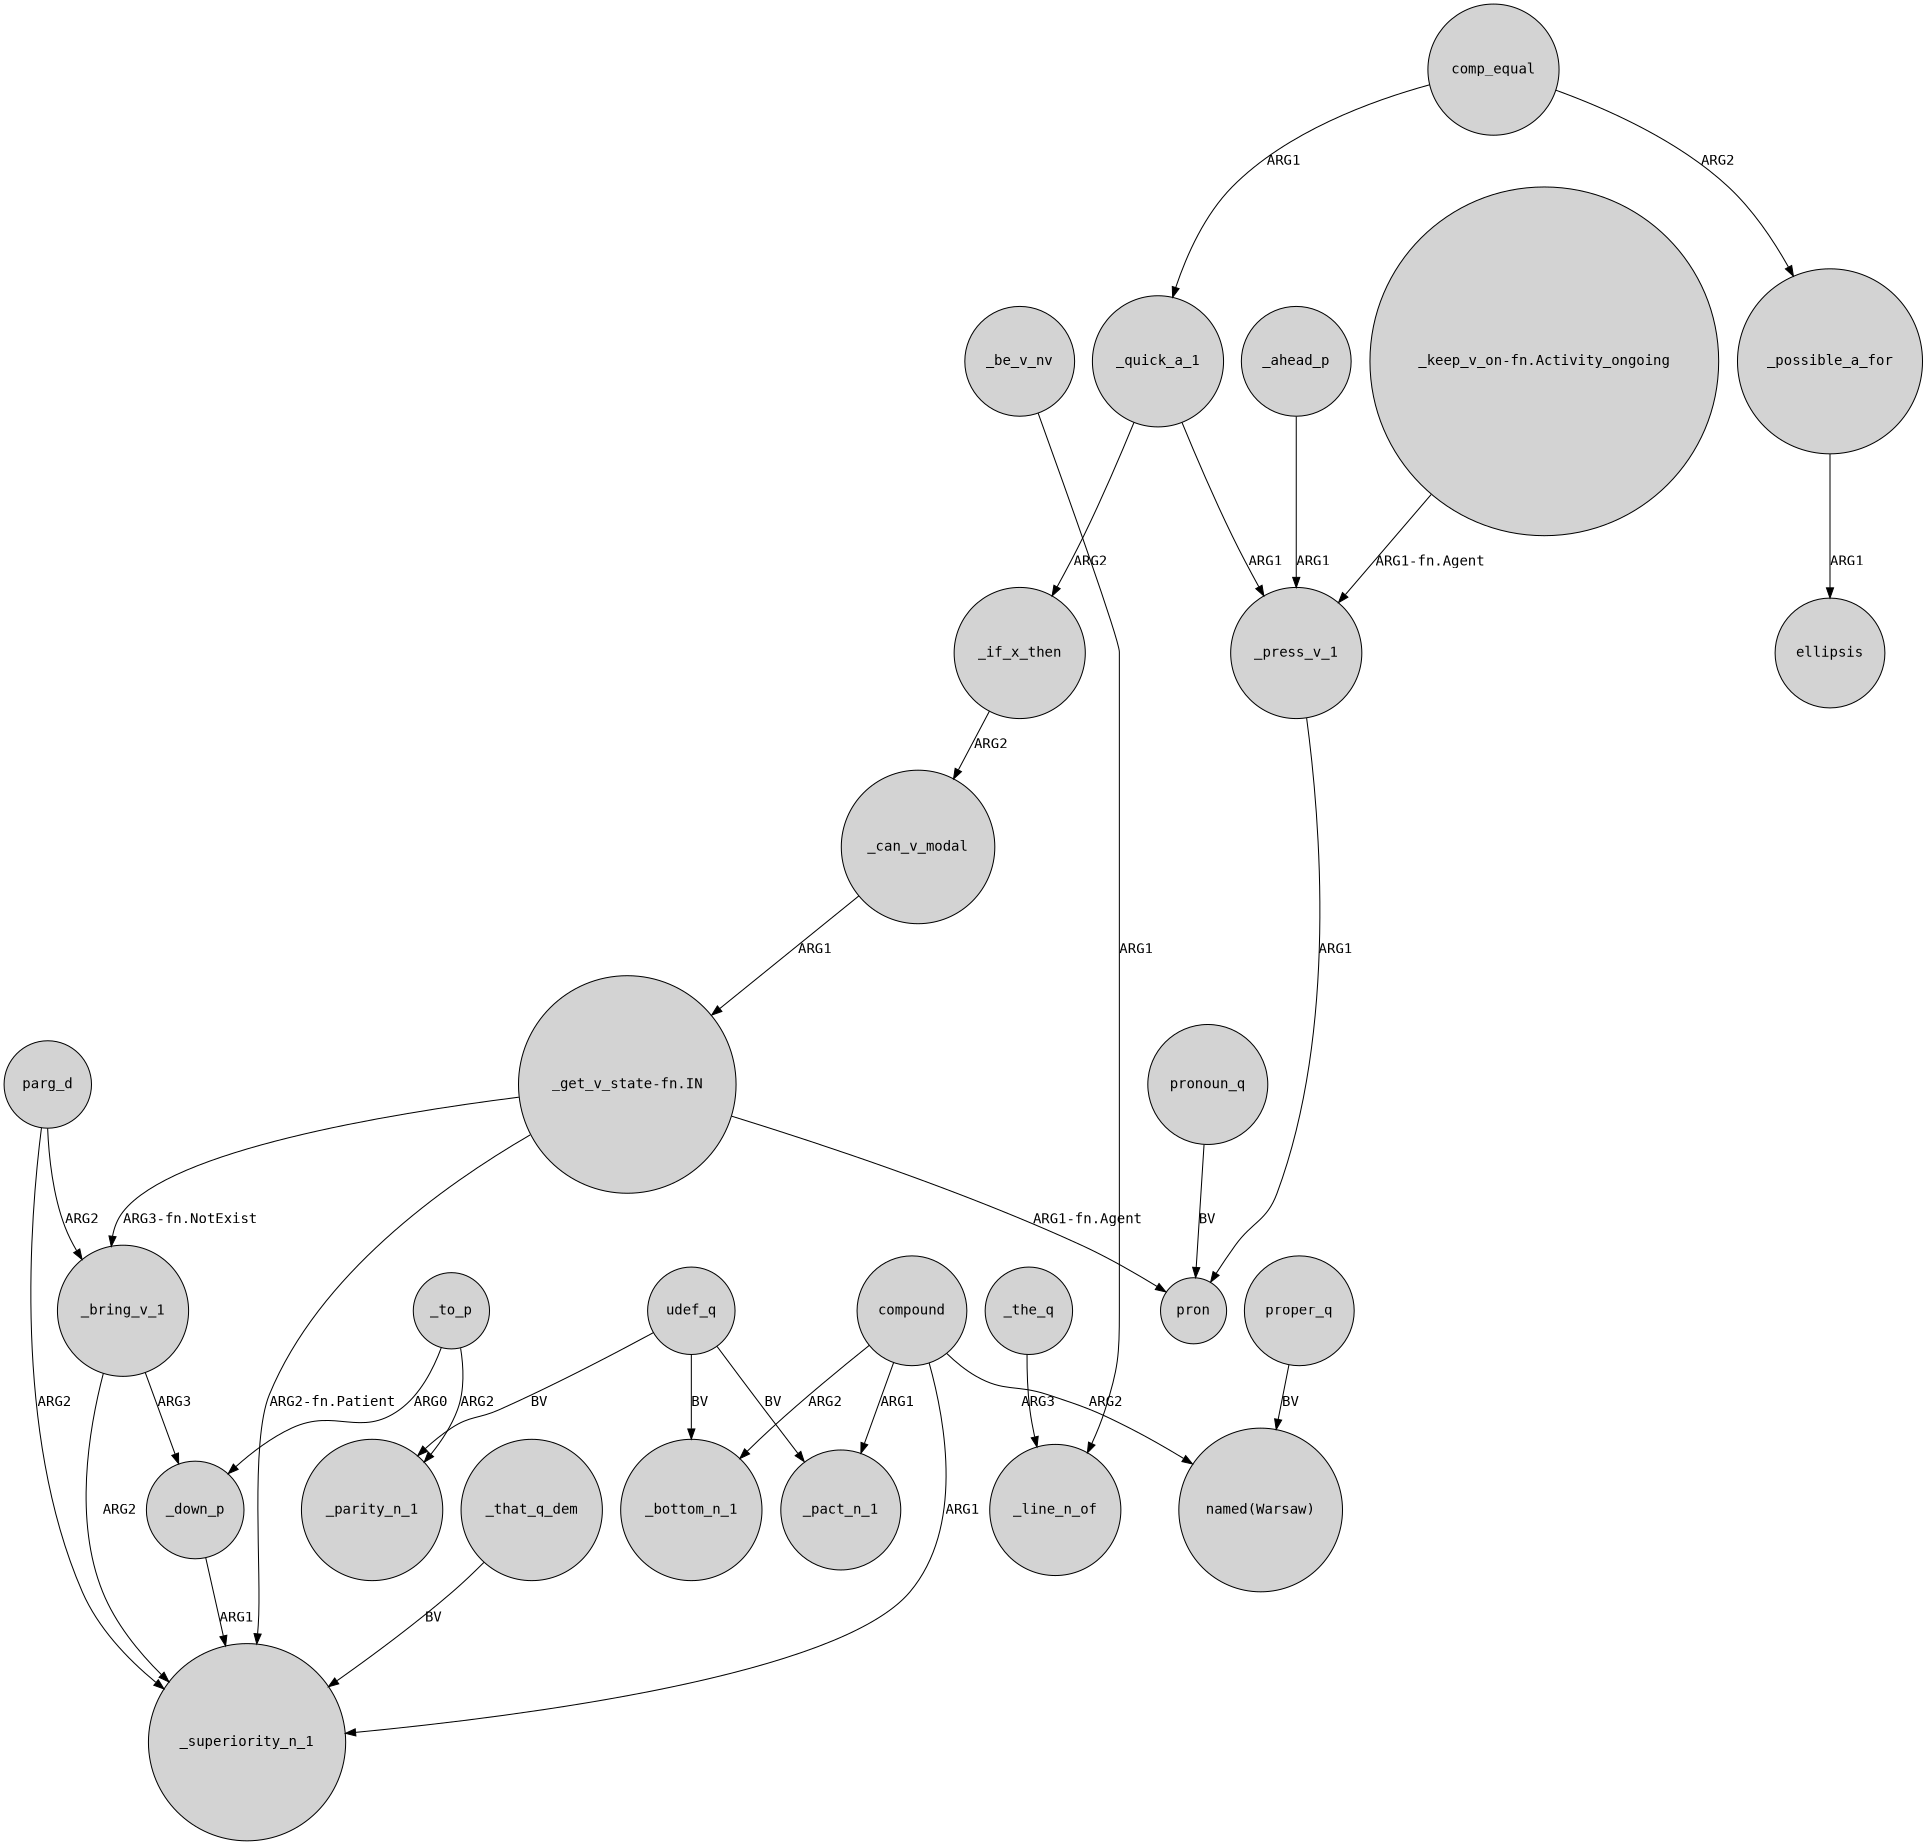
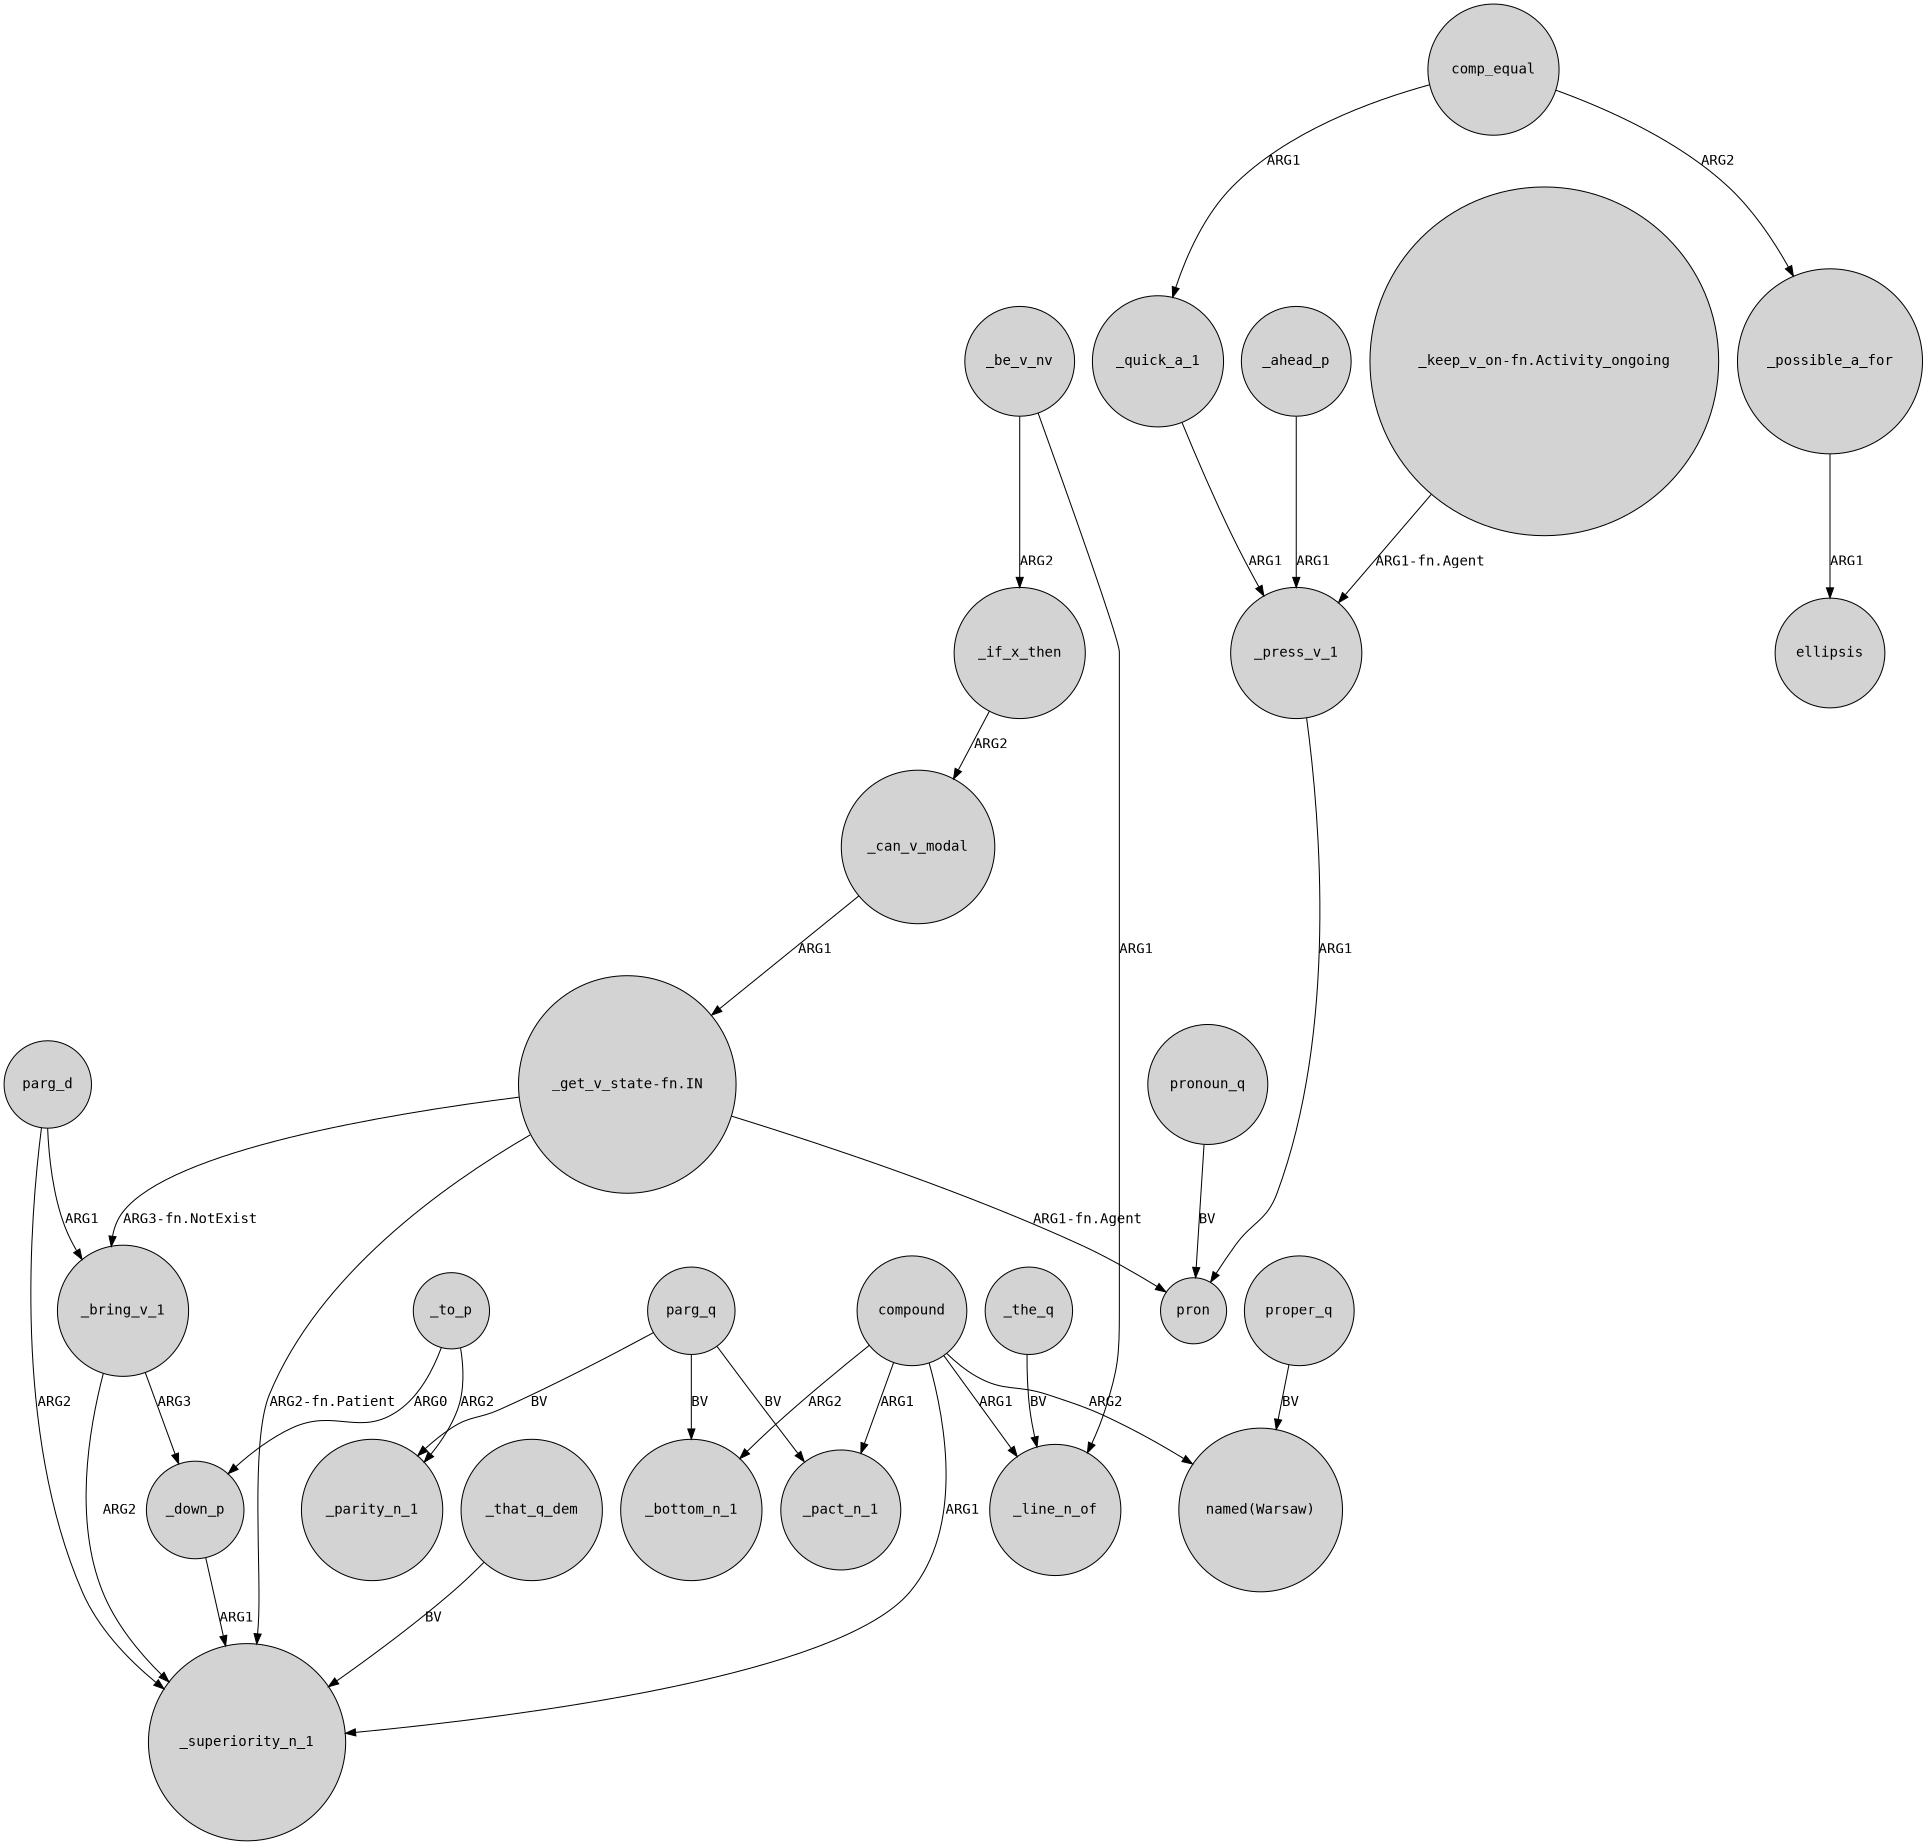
edge "_quick_a_1" -> "_if_x_then": now "_be_v_nv" -> "_if_x_then"
edge "parg_d" -> "_bring_v_1": label "ARG2" -> "ARG1"
node "udef_q": label "udef_q" -> "parg_q"
edge "compound" -> "_line_n_of": added, label "ARG1"
edge "_the_q" -> "_line_n_of": label "ARG3" -> "BV"
